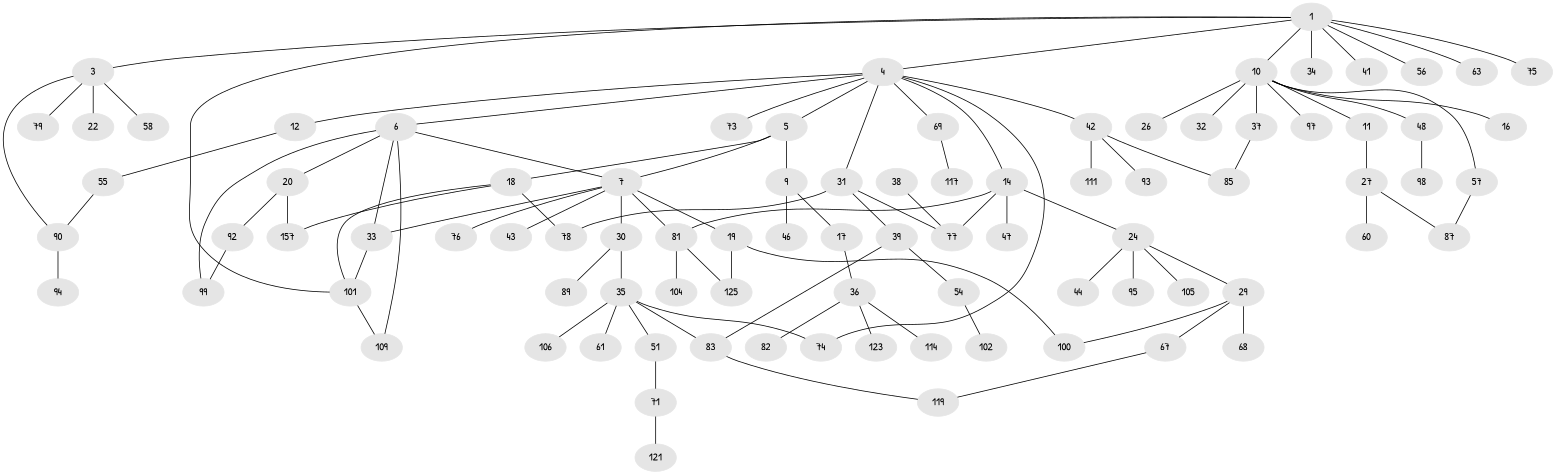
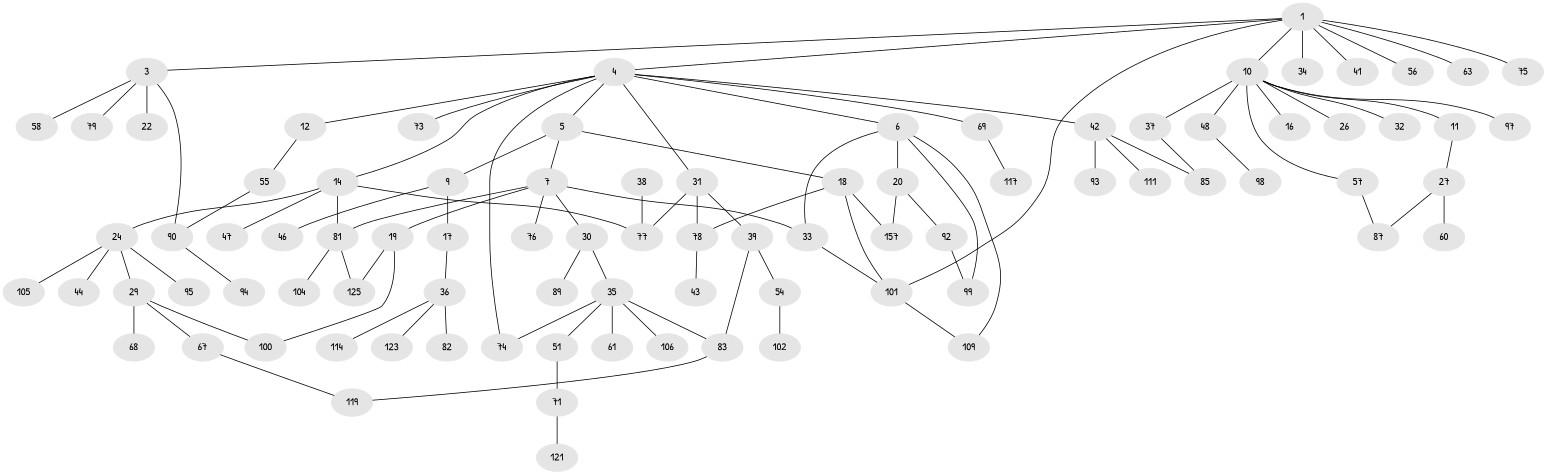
edge "6" -- "7": removed
edge "7" -- "43": now "78" -- "43"
